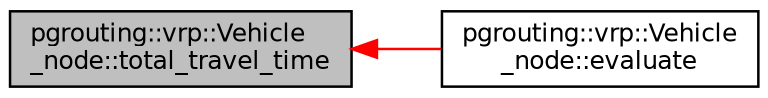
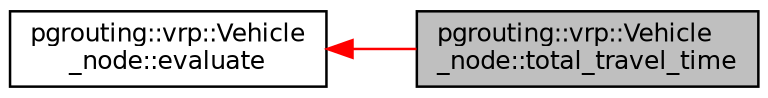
edge "pgrouting::vrp::Vehicle _node::evaluate" -> "pgrouting::vrp::Vehicle _node::total_travel_time": reversed
